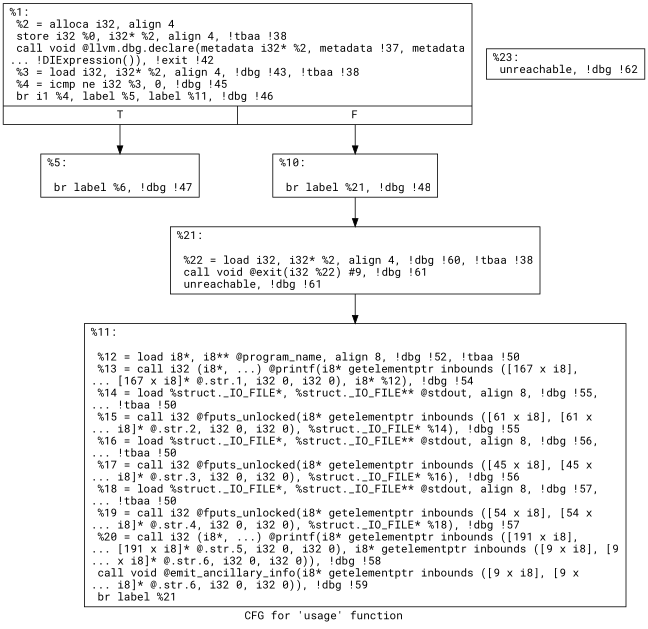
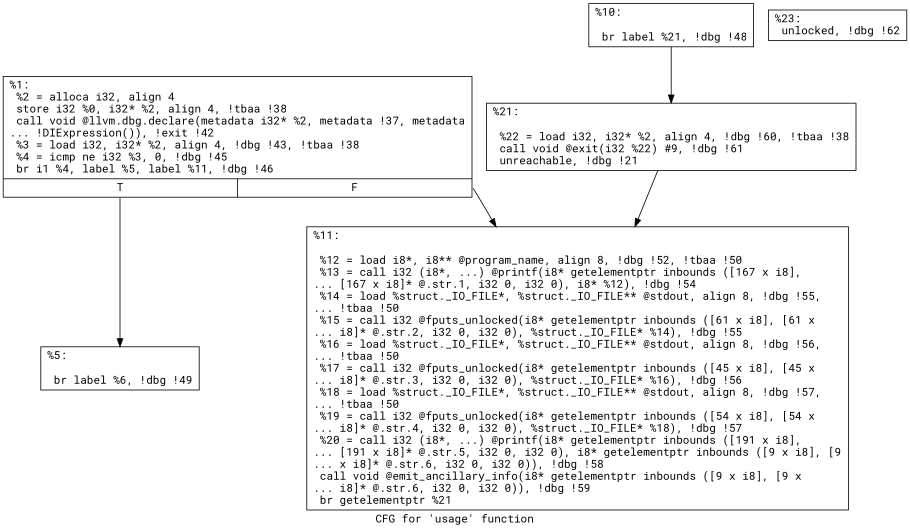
node "%23:": text "unreachable, !dbg !62" -> "unlocked, !dbg !62"
edge "%1:" -> "%10:": now "%1:" -> "%11:"
node "%5:": text "br label %6, !dbg !47" -> "br label %6, !dbg !49"
node "%21:": text "unreachable, !dbg !61" -> "unreachable, !dbg !21"
node "%11:": text "br label %21" -> "br getelementptr %21"
